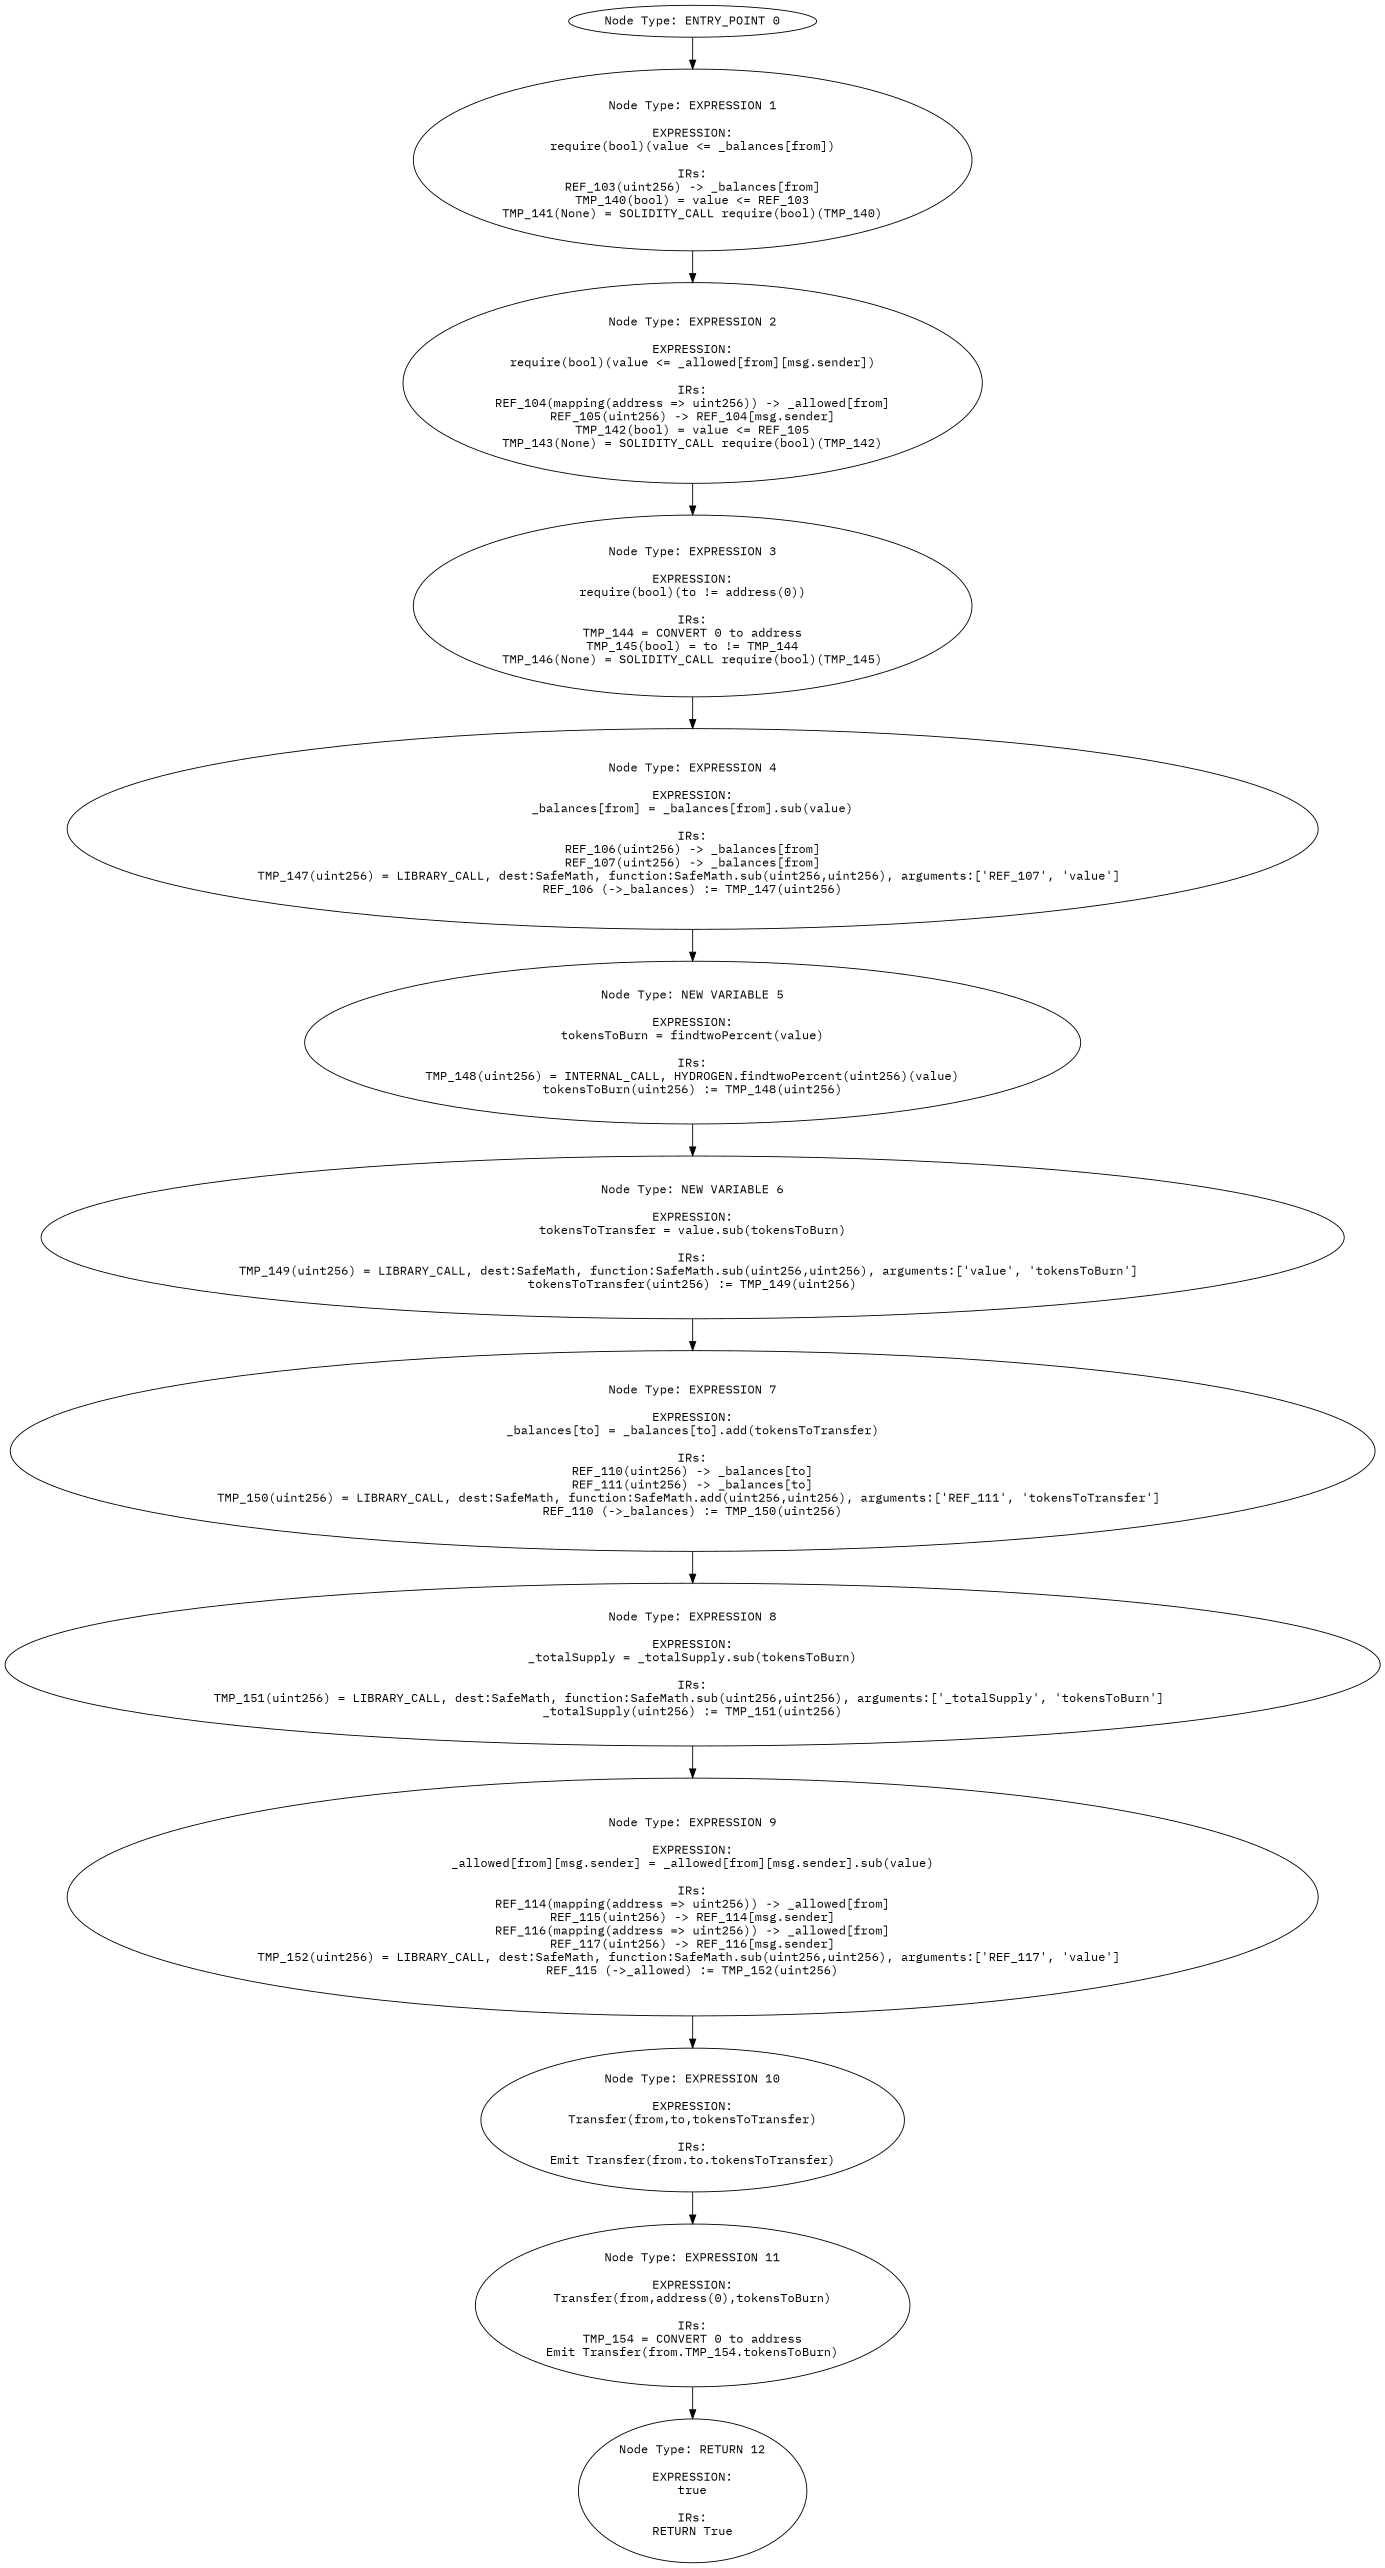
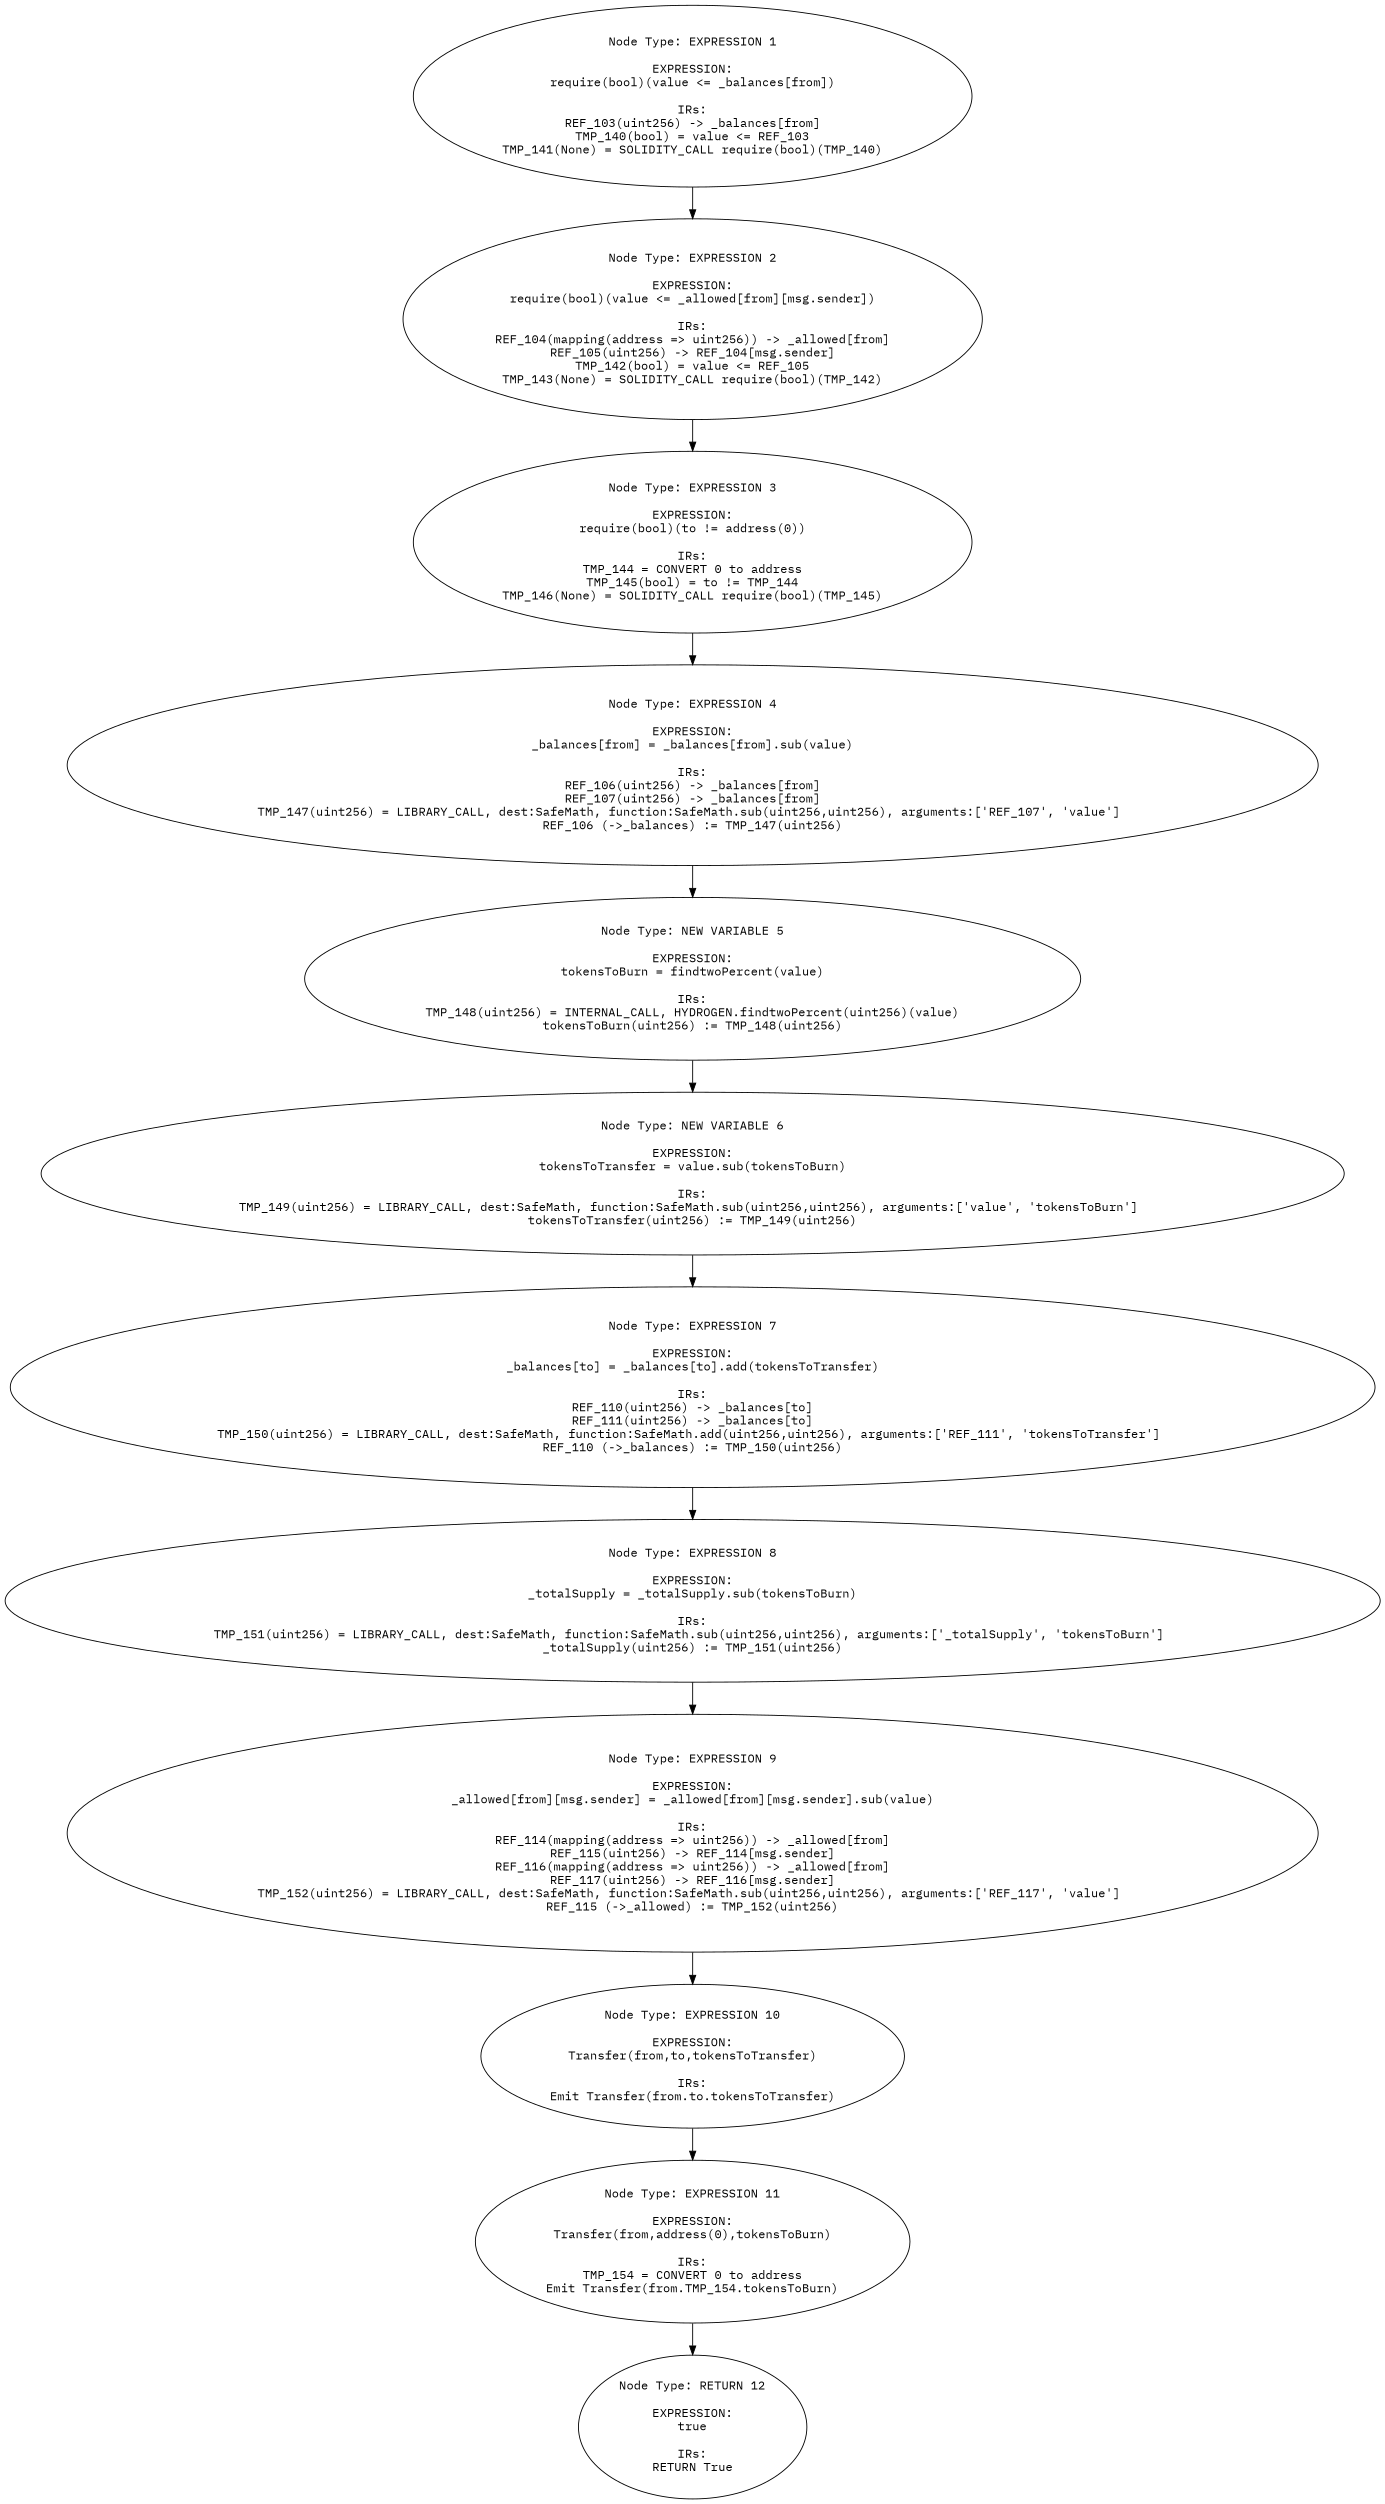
node "Node Type: ENTRY_POINT 0": removed
